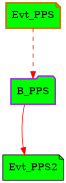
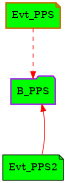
edge "B_PPS" -> "Evt_PPS2": reversed
